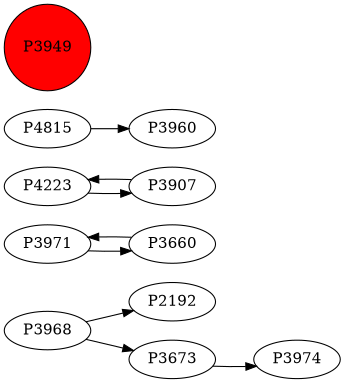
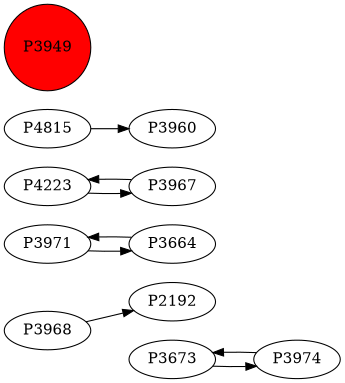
node "P3907": label "P3907" -> "P3967"
node "P3660": label "P3660" -> "P3664"
edge "P3968" -> "P3673": now "P3974" -> "P3673"
